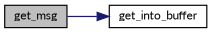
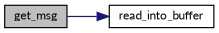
node "get_into_buffer": label "get_into_buffer" -> "read_into_buffer"
